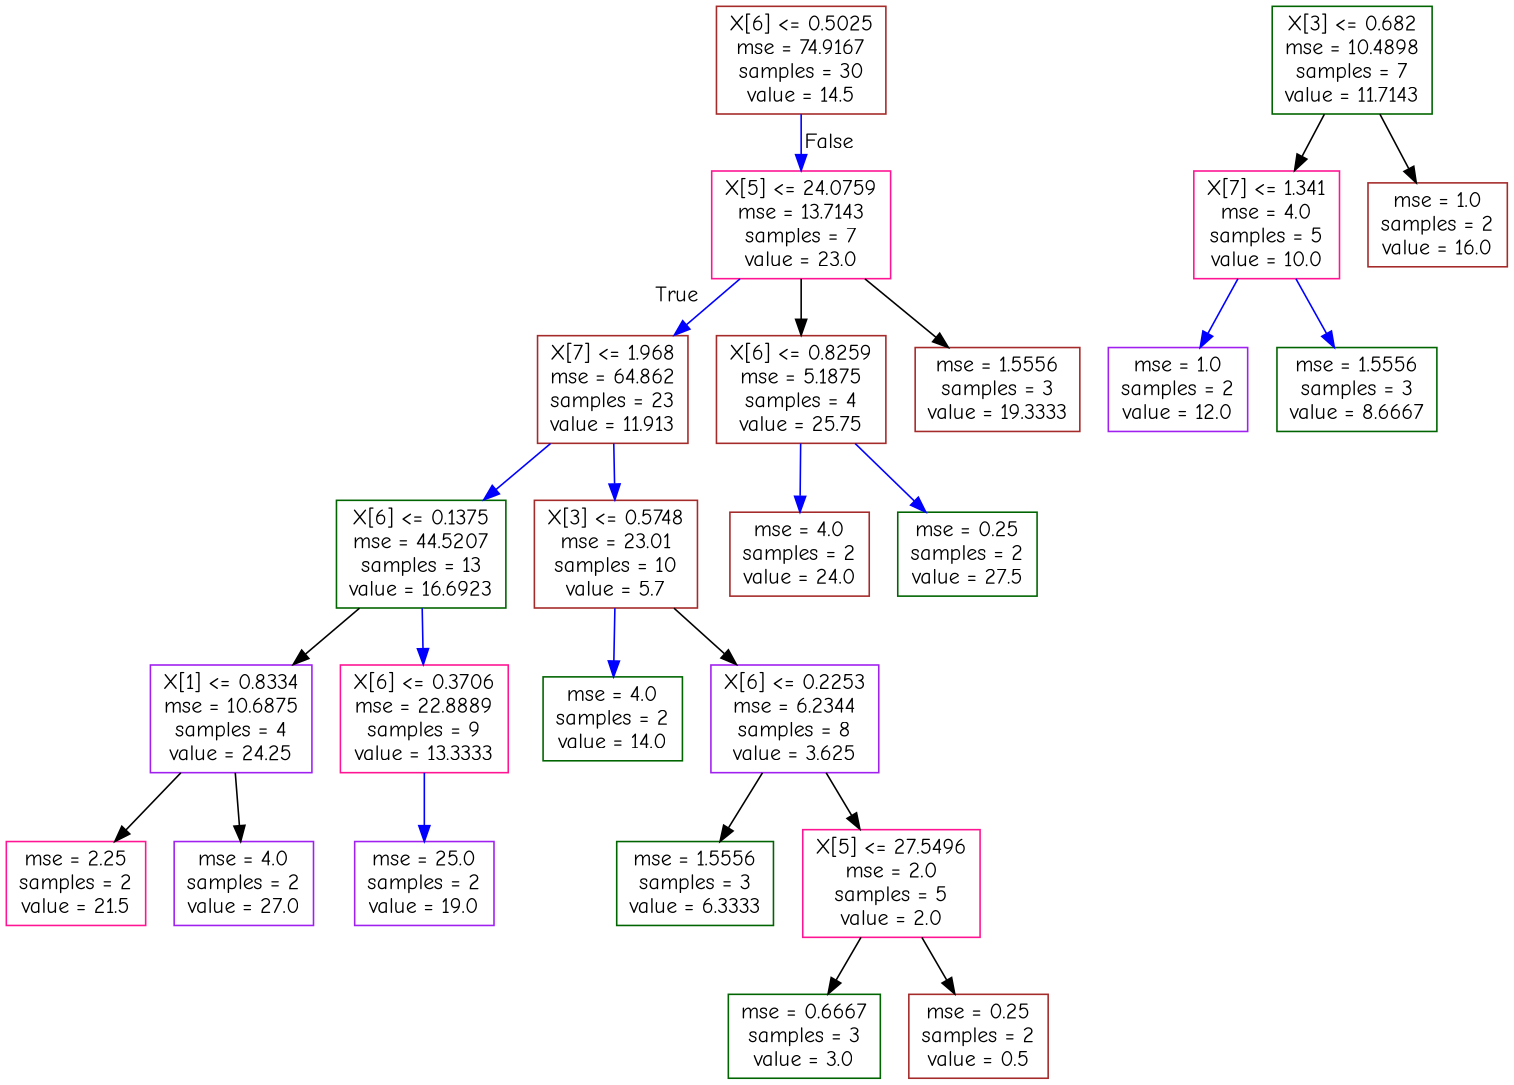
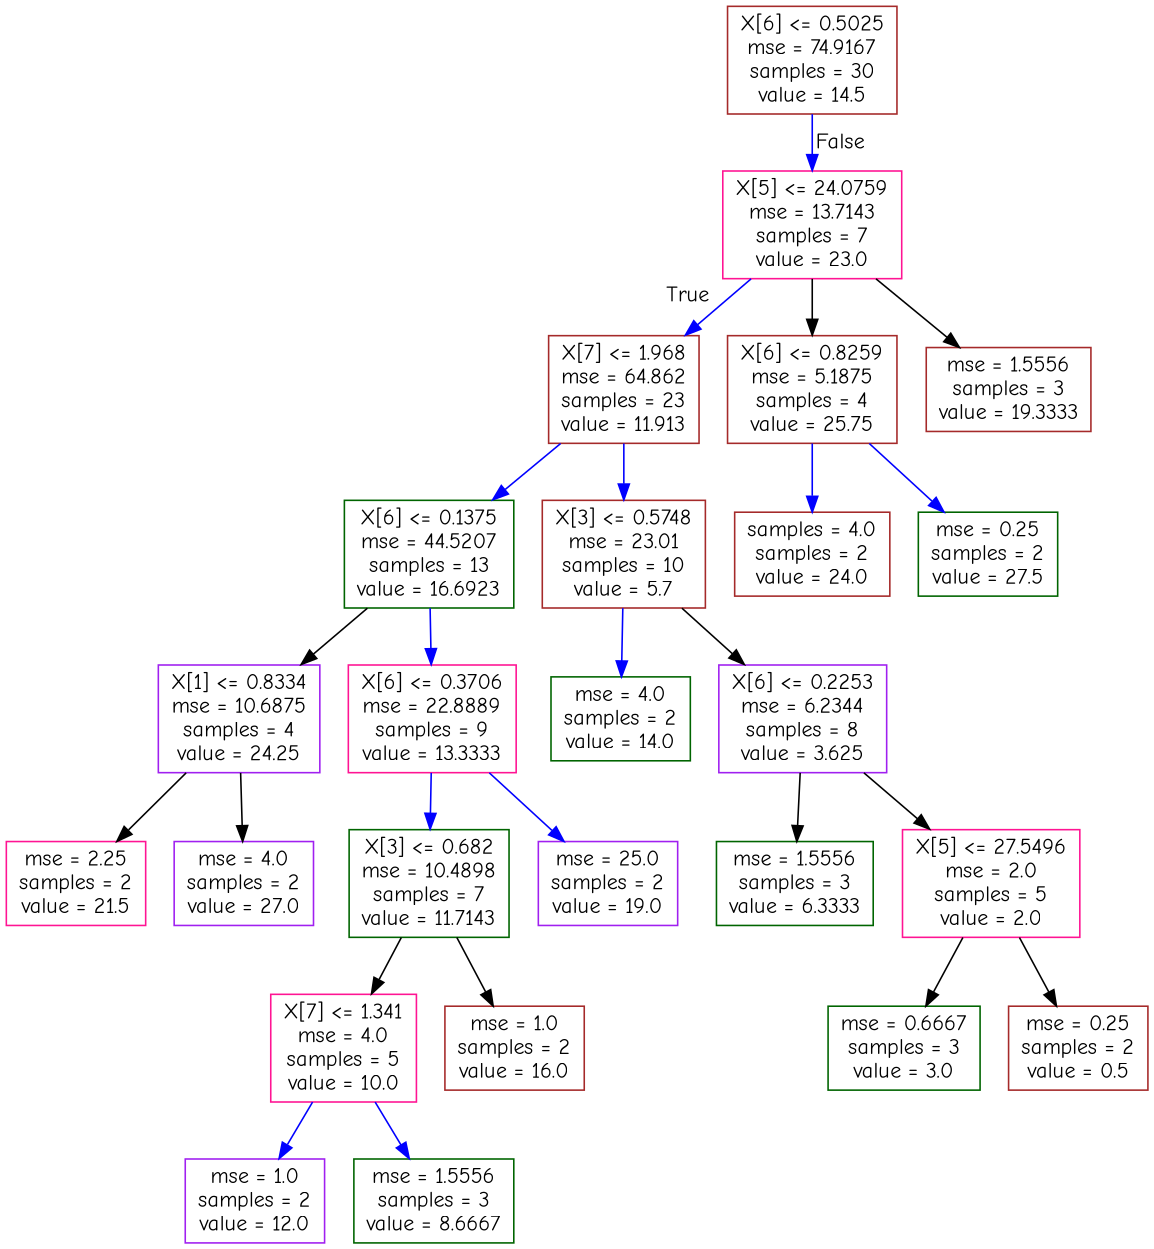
node "mse = 4.0 samples = 2 value = 24.0": label "mse = 4.0 samples = 2 value = 24.0" -> "samples = 4.0 samples = 2 value = 24.0"
edge "X[6] <= 0.3706 mse = 22.8889 samples = 9 value = 13.3333" -> "X[3] <= 0.682 mse = 10.4898 samples = 7 value = 11.7143": added
